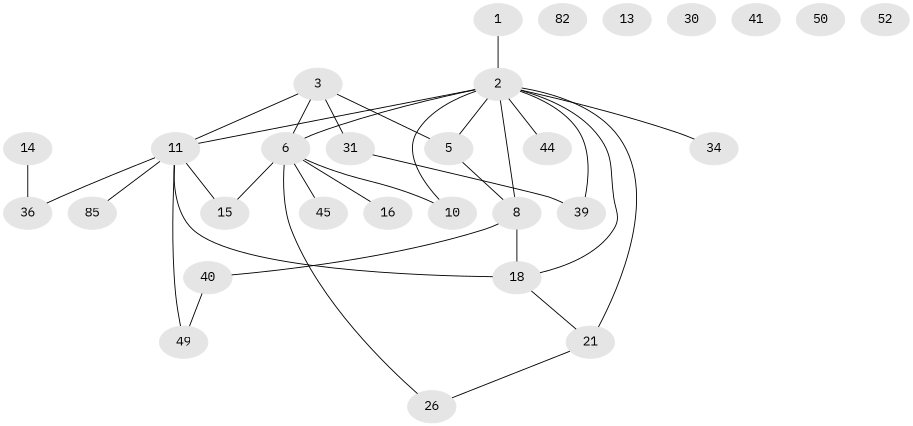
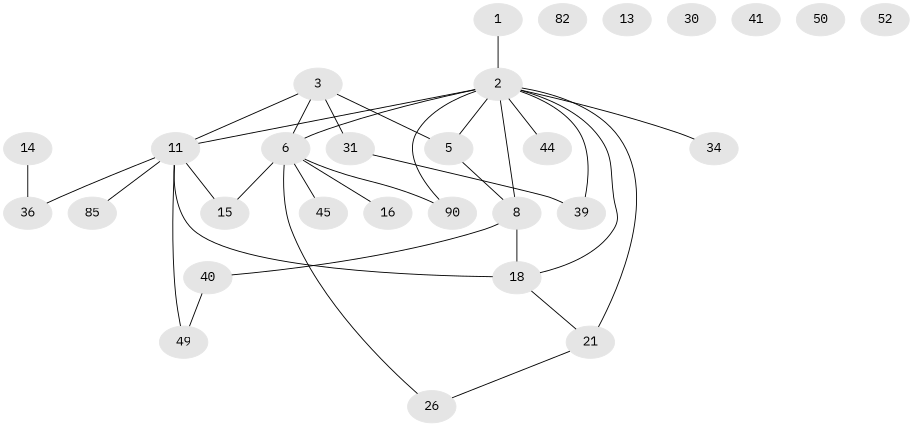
node "10": label "10" -> "90"
